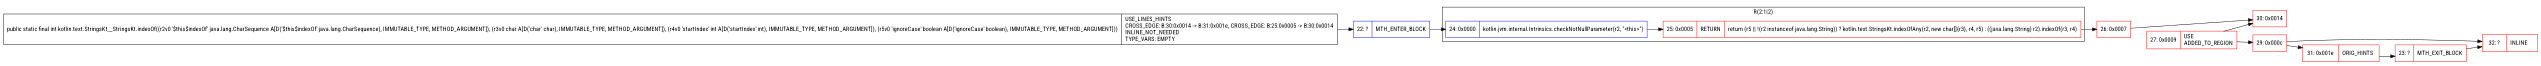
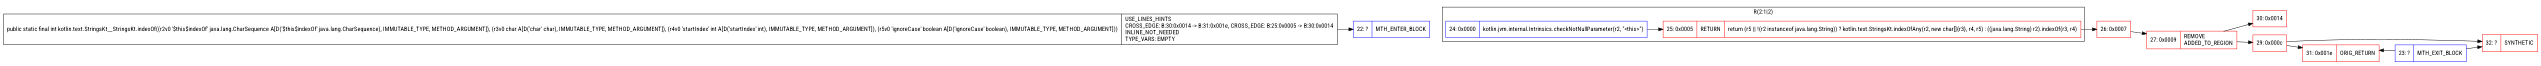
edge "26: 0x0007" -> "30: 0x0014": now "26: 0x0007" -> "27: 0x0009"
edge "22: ?" -> "24: 0x0000": removed
node "27: 0x0009": text "USE" -> "REMOVE"
node "32: ?": text "INLINE" -> "SYNTHETIC"
node "31: 0x001e": text "ORIG_HINTS" -> "ORIG_RETURN"
node "23: ?": color red -> blue
edge "31: 0x001e" -> "23: ?": reversed
